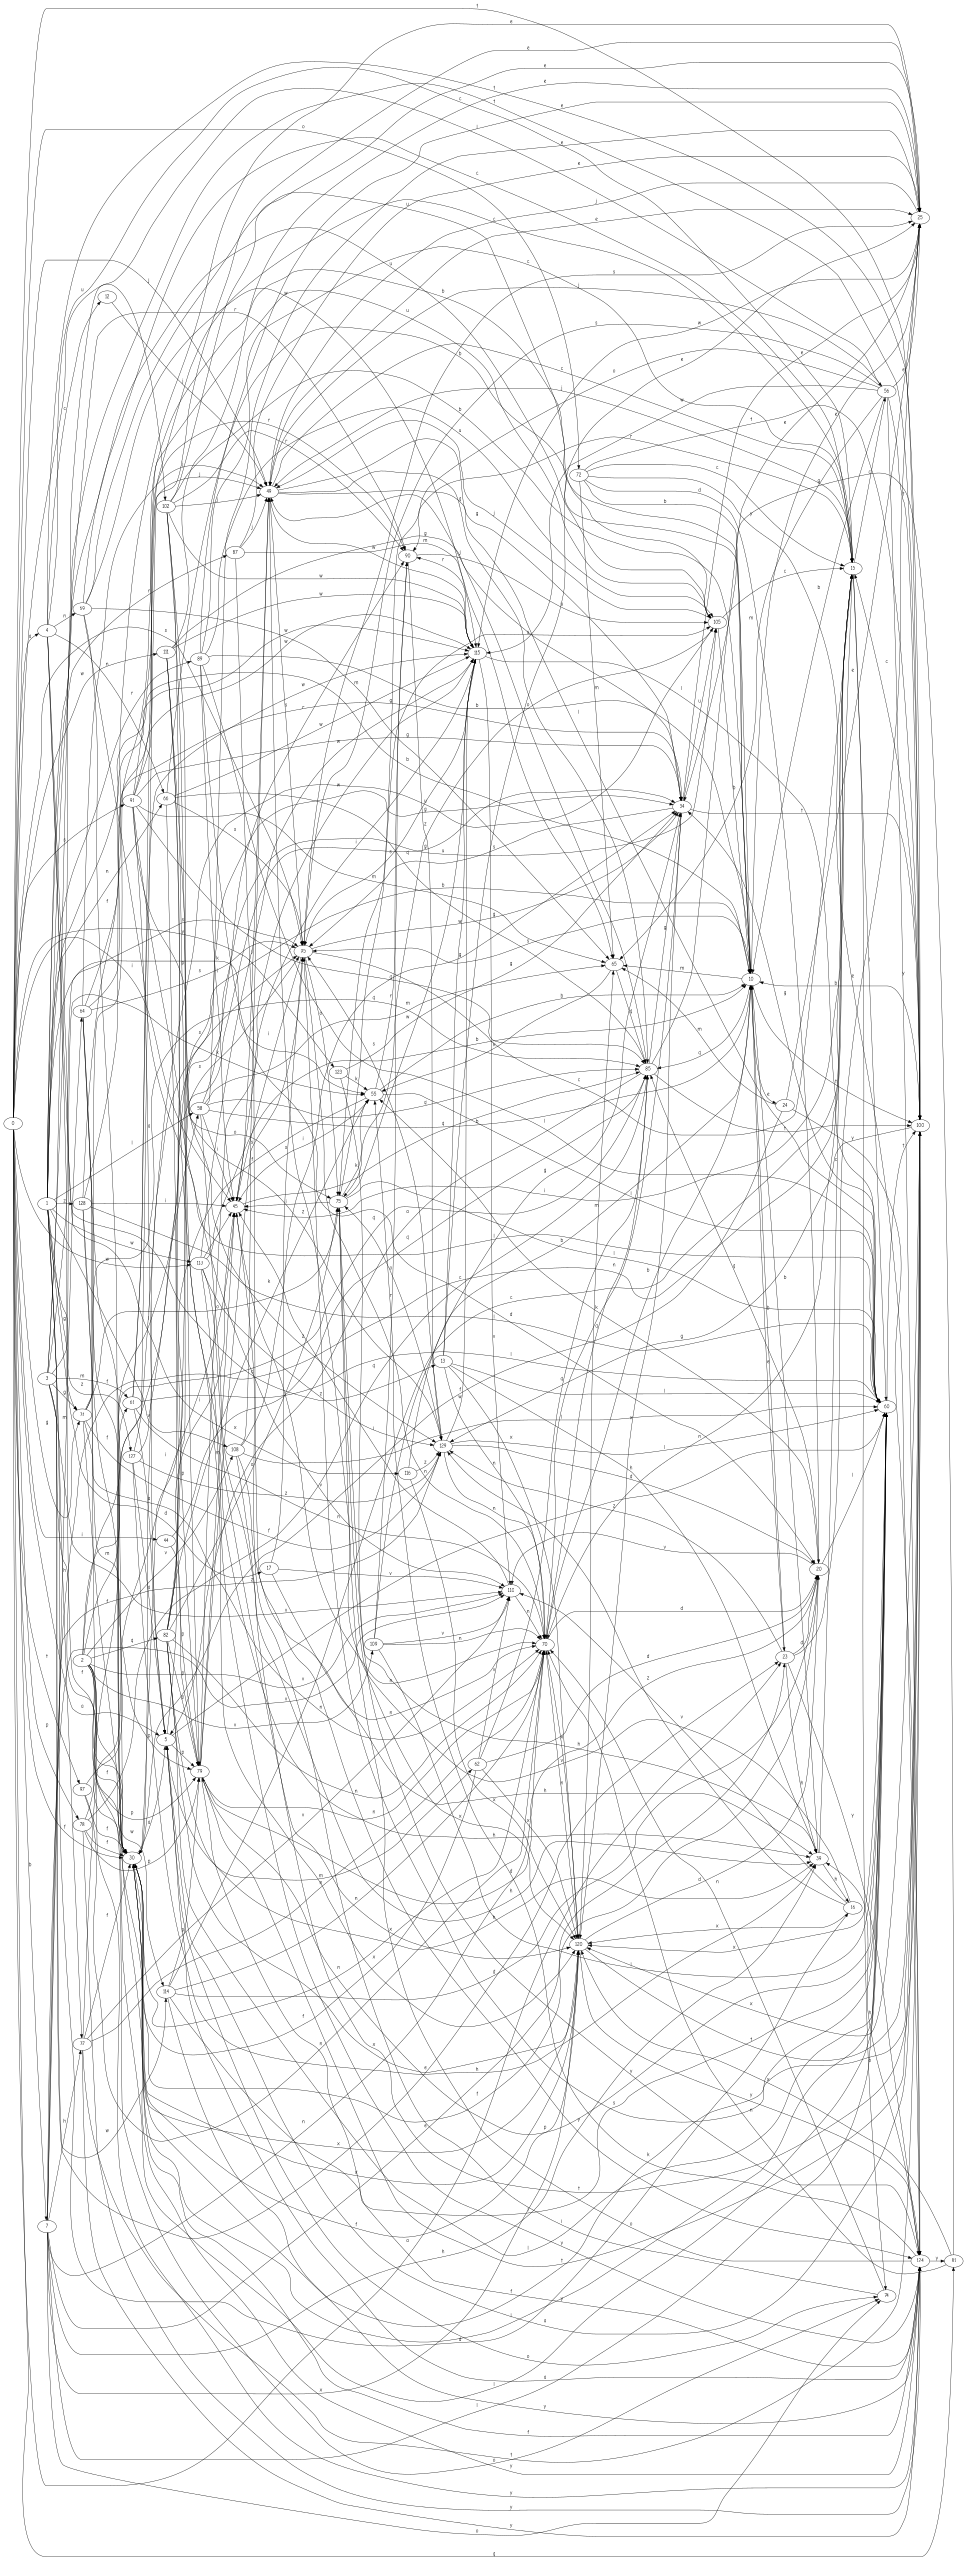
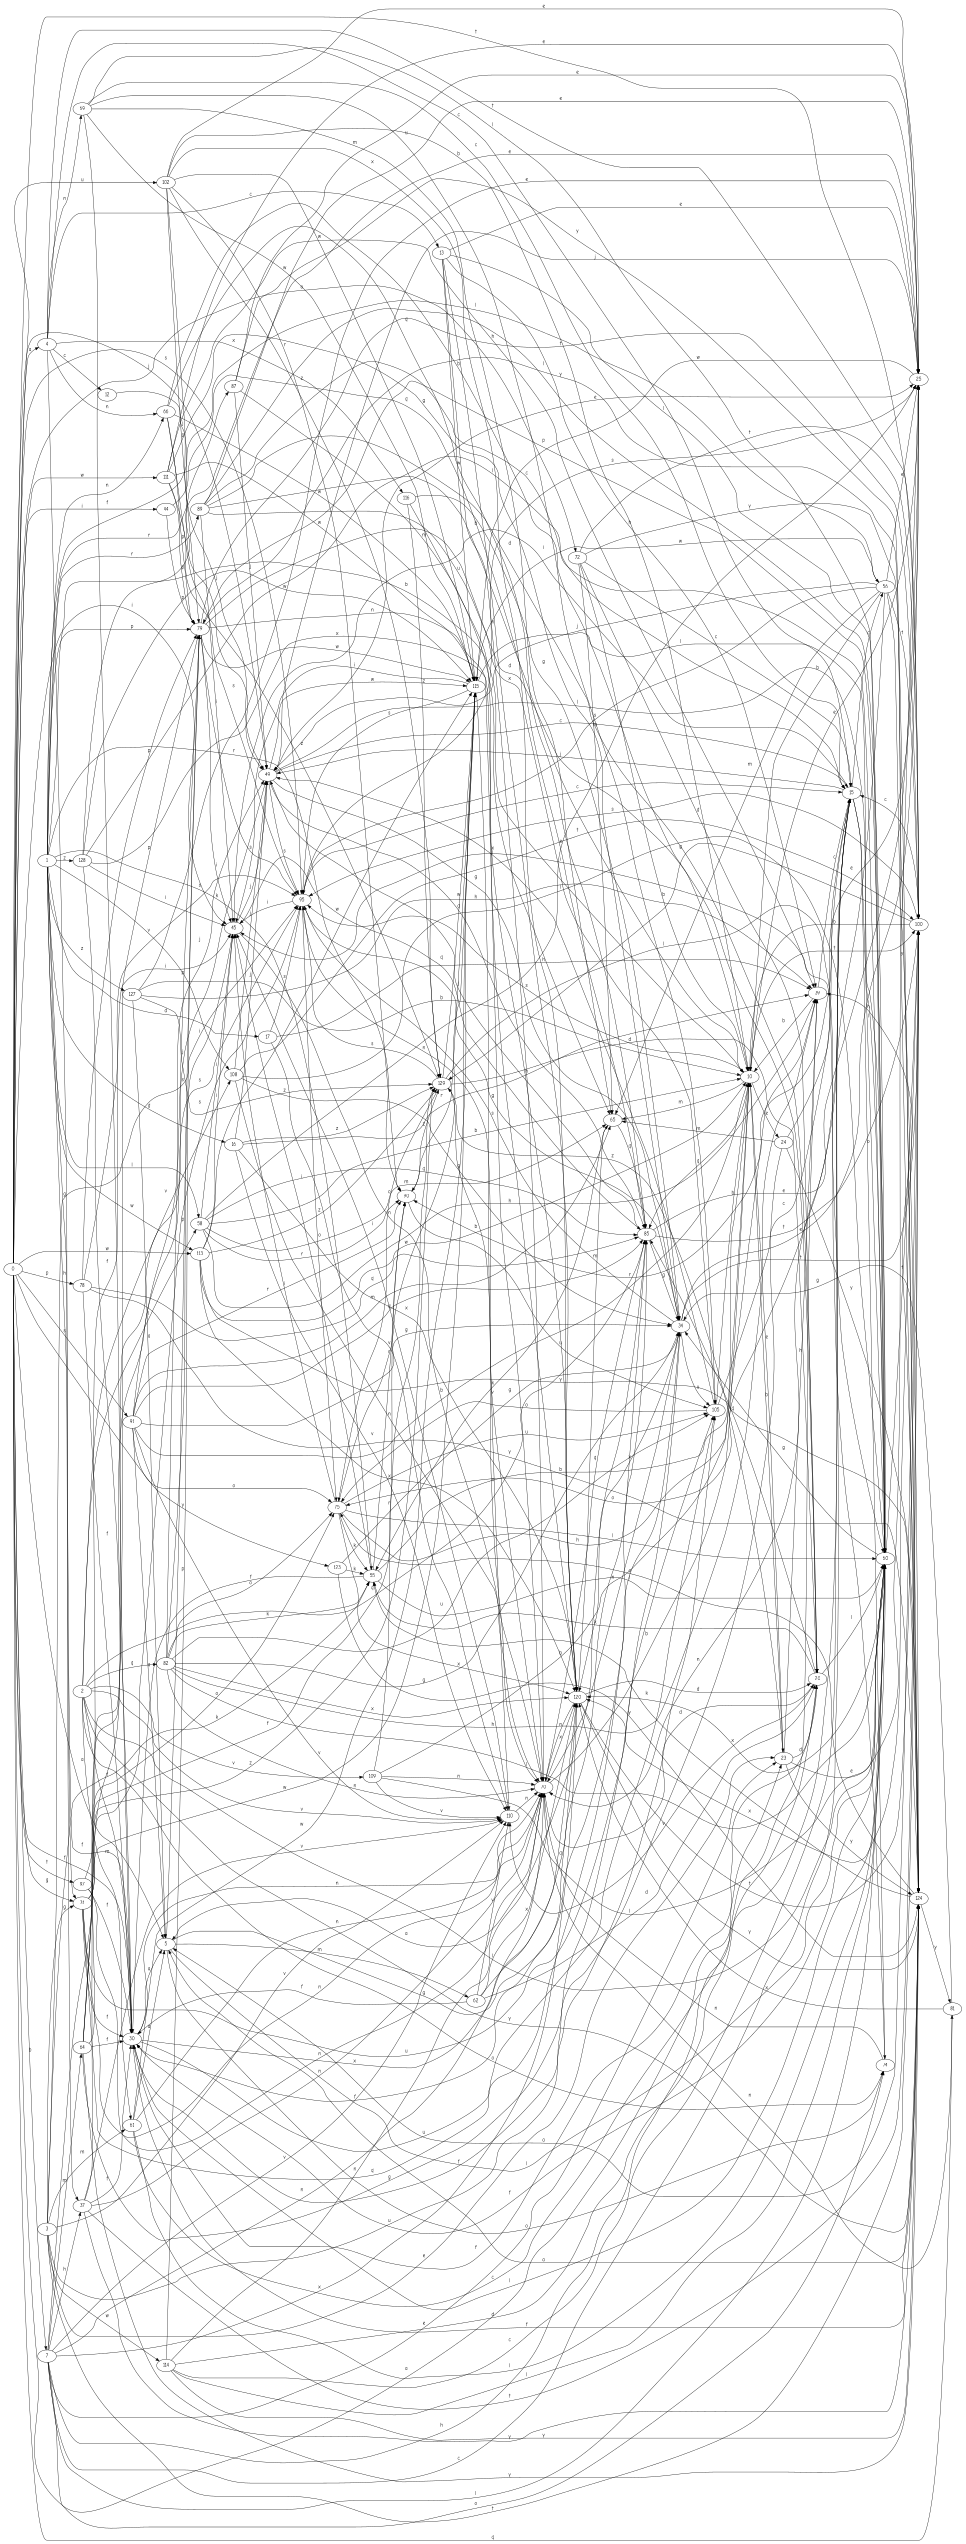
edge "79" -> "45": label "m" -> "i"
edge "16" -> "49": label "v" -> "j"
edge "2" -> "114": removed, label "w"
edge "39" -> "16": reversed
